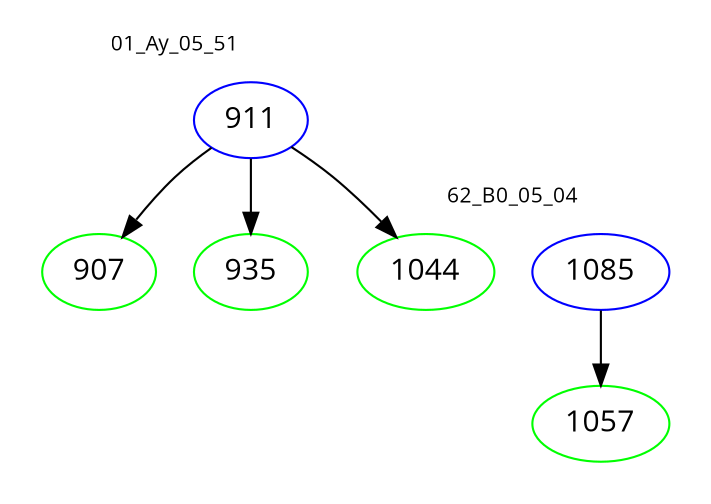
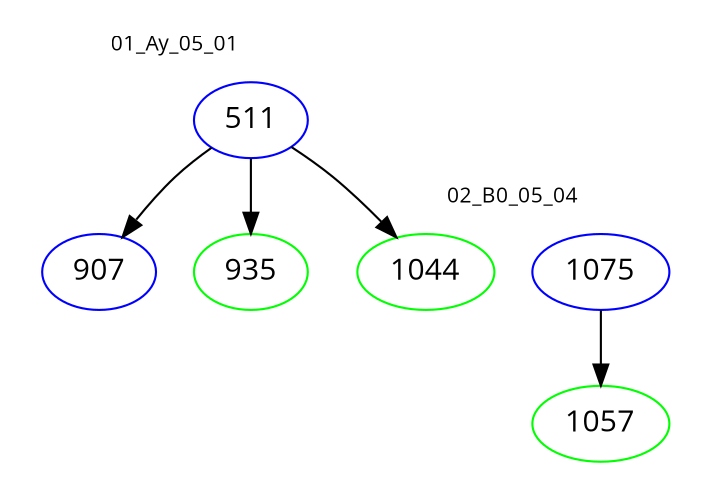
cluster "01_Ay_05_51": label "01_Ay_05_51" -> "01_Ay_05_01"
node "911": label "911" -> "511"
cluster "62_B0_05_04": label "62_B0_05_04" -> "02_B0_05_04"
node "907": color green -> blue
node "1085": label "1085" -> "1075"
